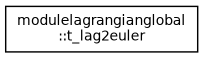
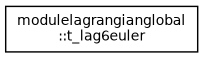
node "modulelagrangianglobal ::t_lag2euler": label "modulelagrangianglobal ::t_lag2euler" -> "modulelagrangianglobal ::t_lag6euler"
